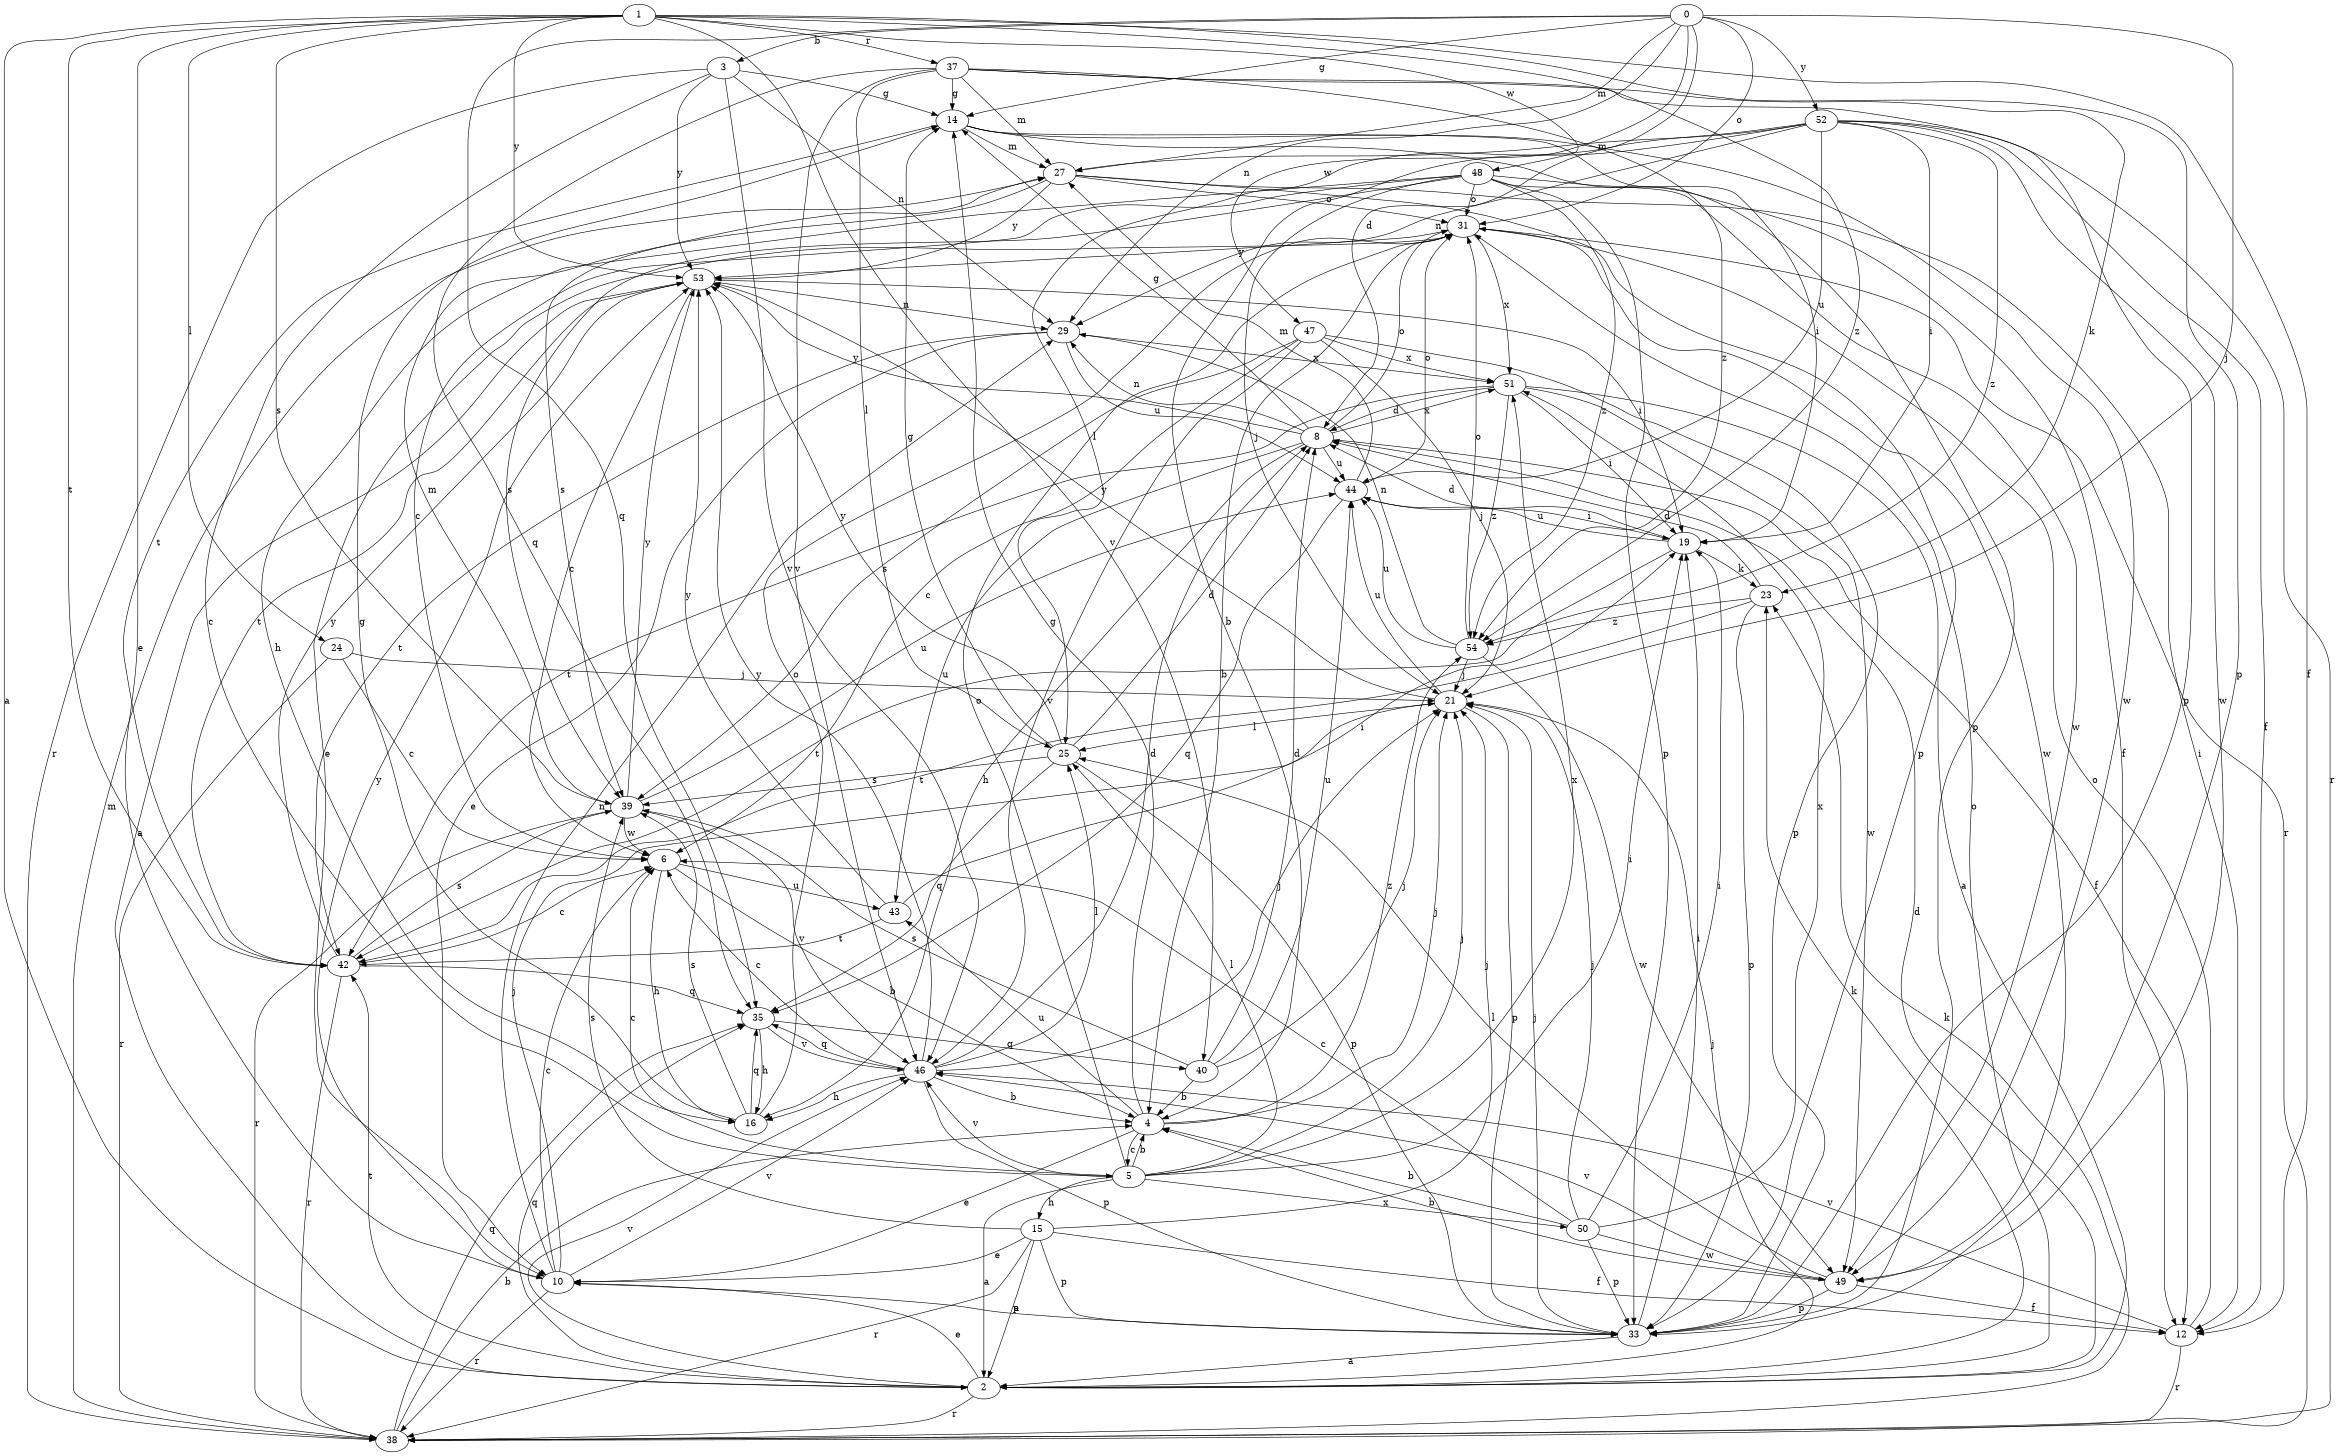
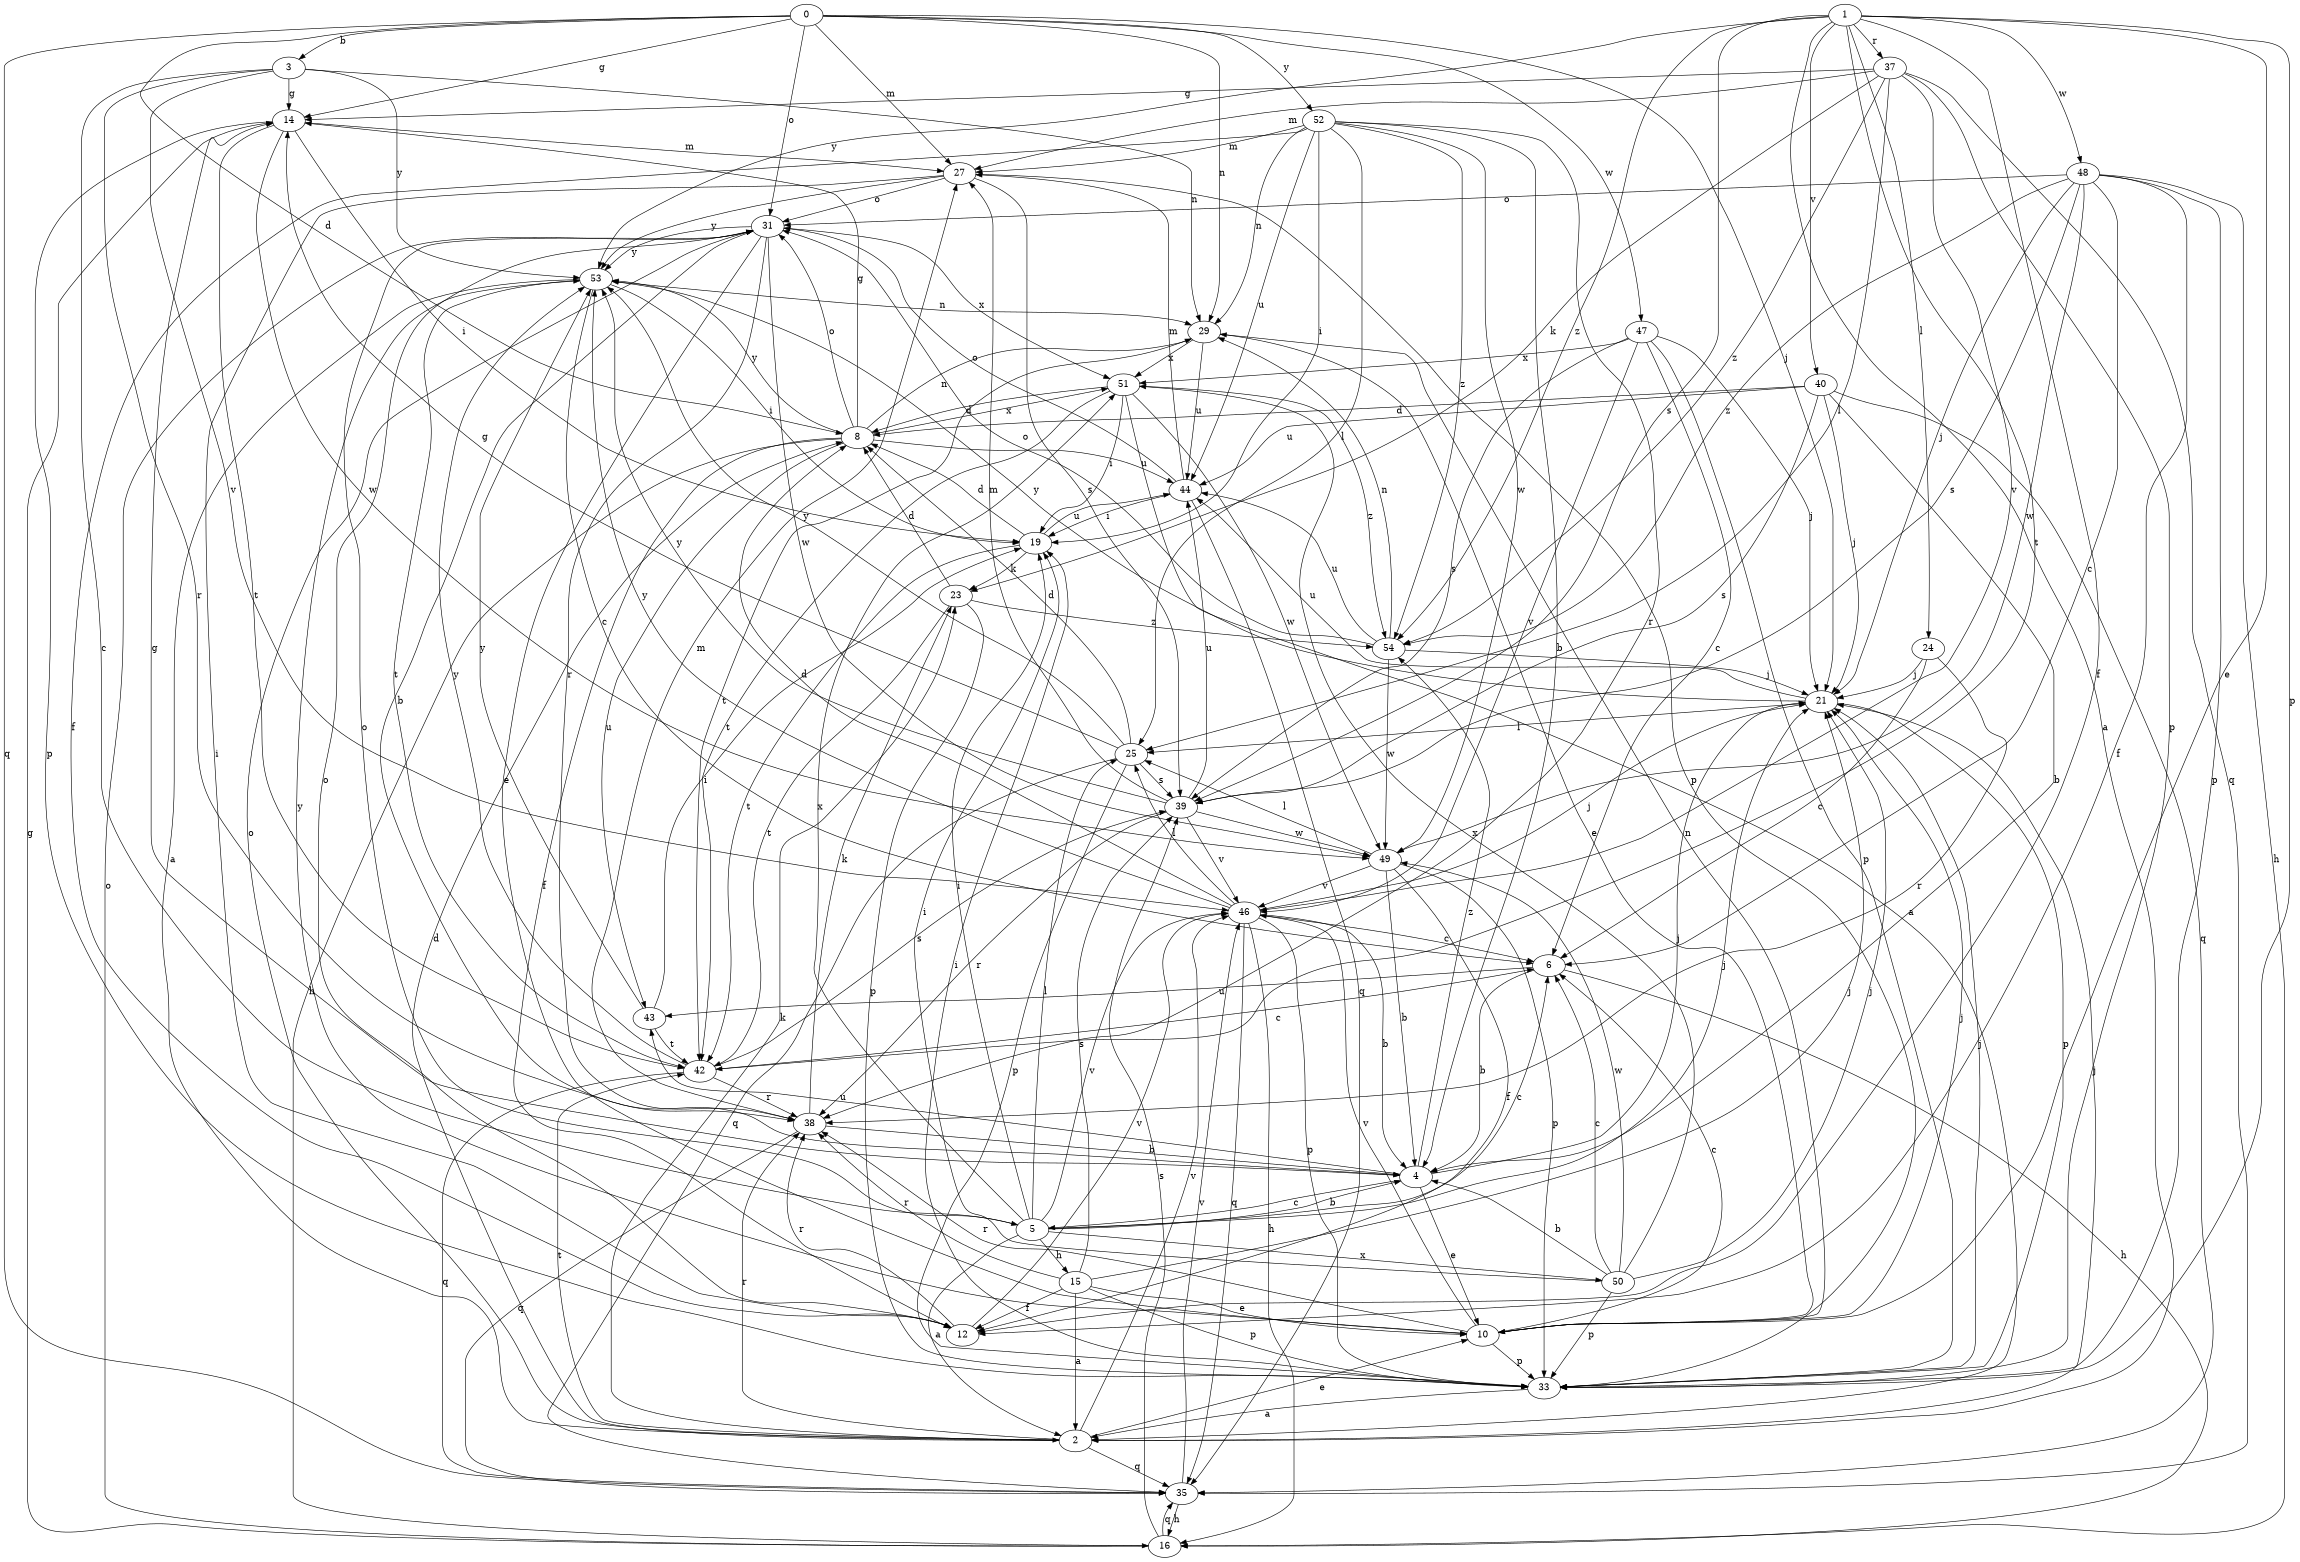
edge "39" -> "6": now "39" -> "49"
edge "35" -> "40": reversed
